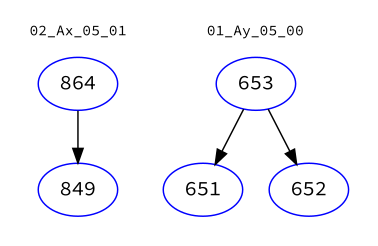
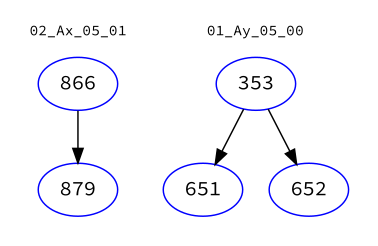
node "864": label "864" -> "866"
node "653": label "653" -> "353"
node "849": label "849" -> "879"
